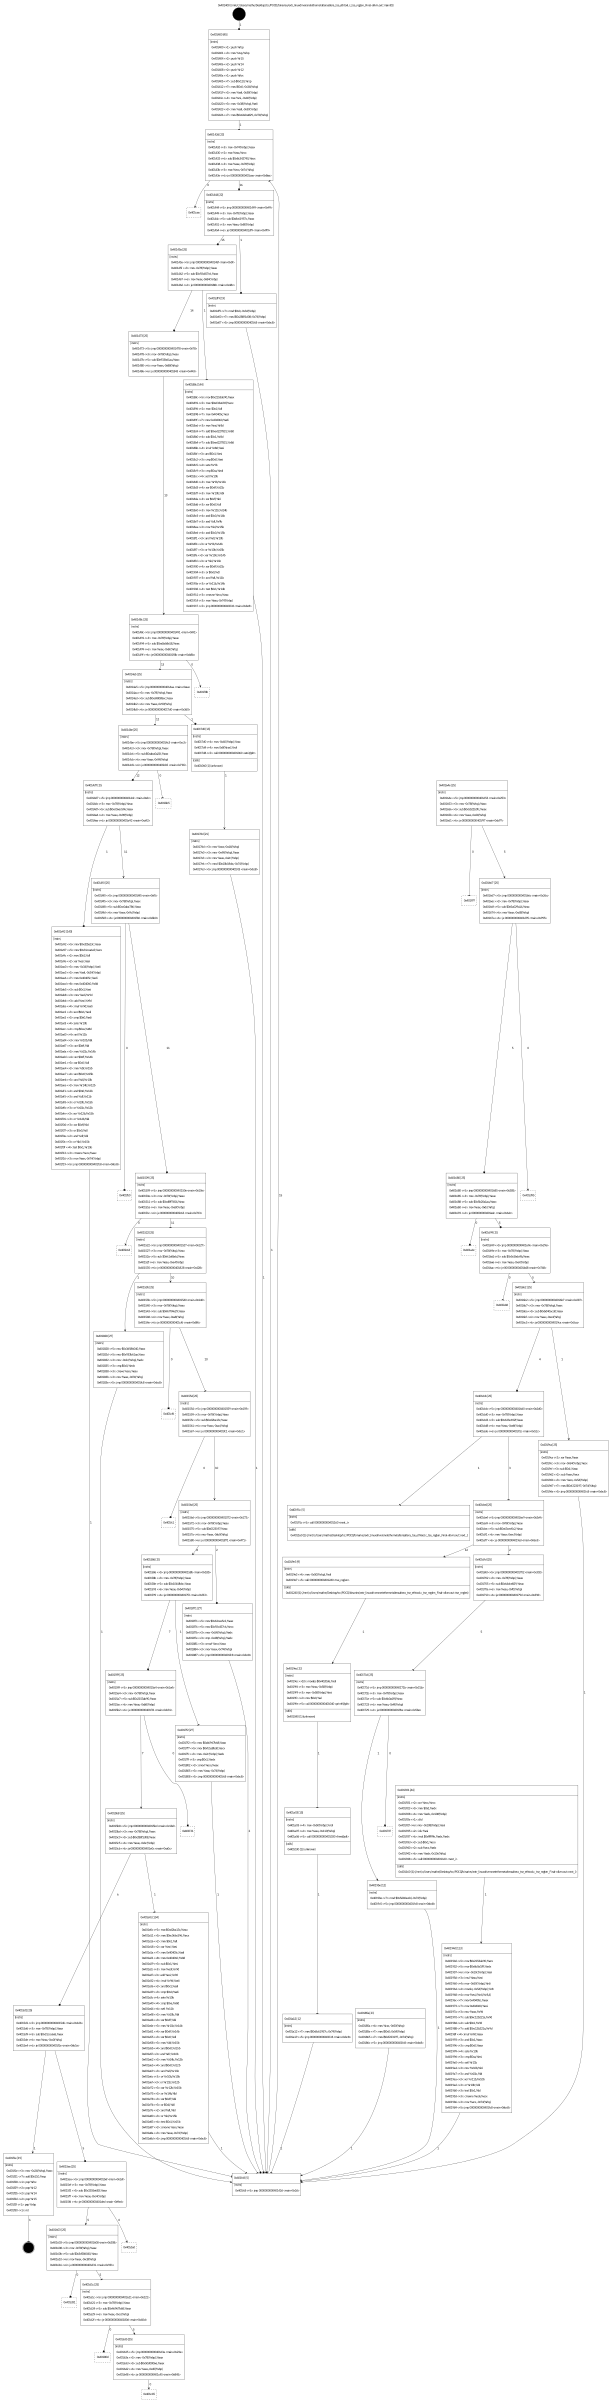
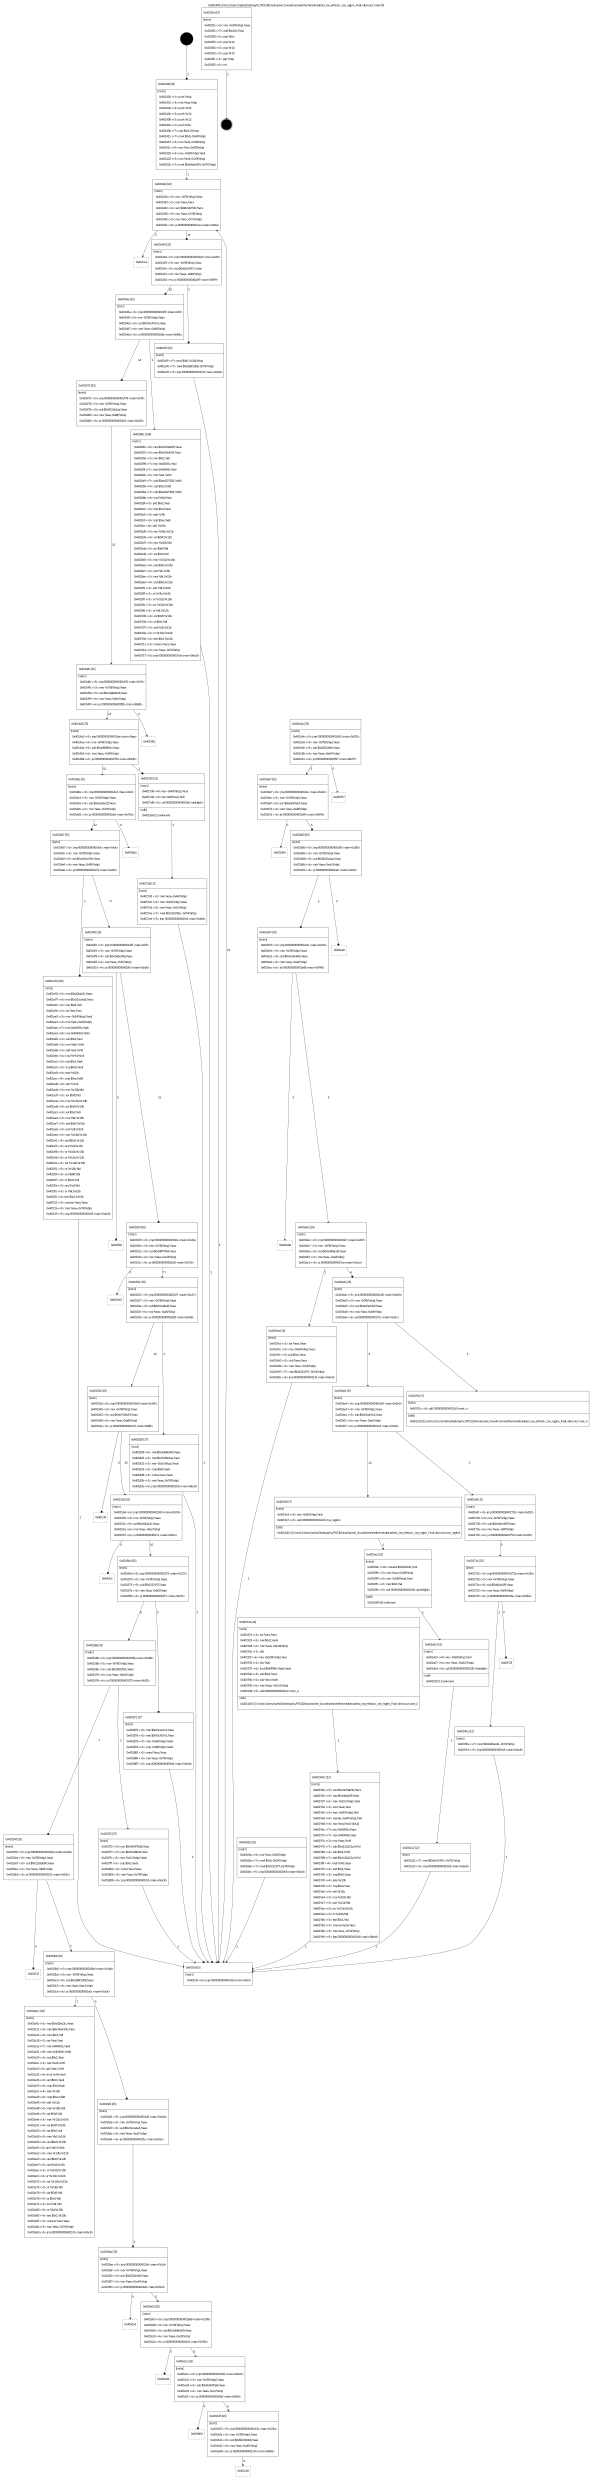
edge "0x4015d1 [25]" -> "0x401f1e [19]": removed, label "1"
edge "0x401e0c [134]" -> "0x401fc8 [5]": removed, label "1"
